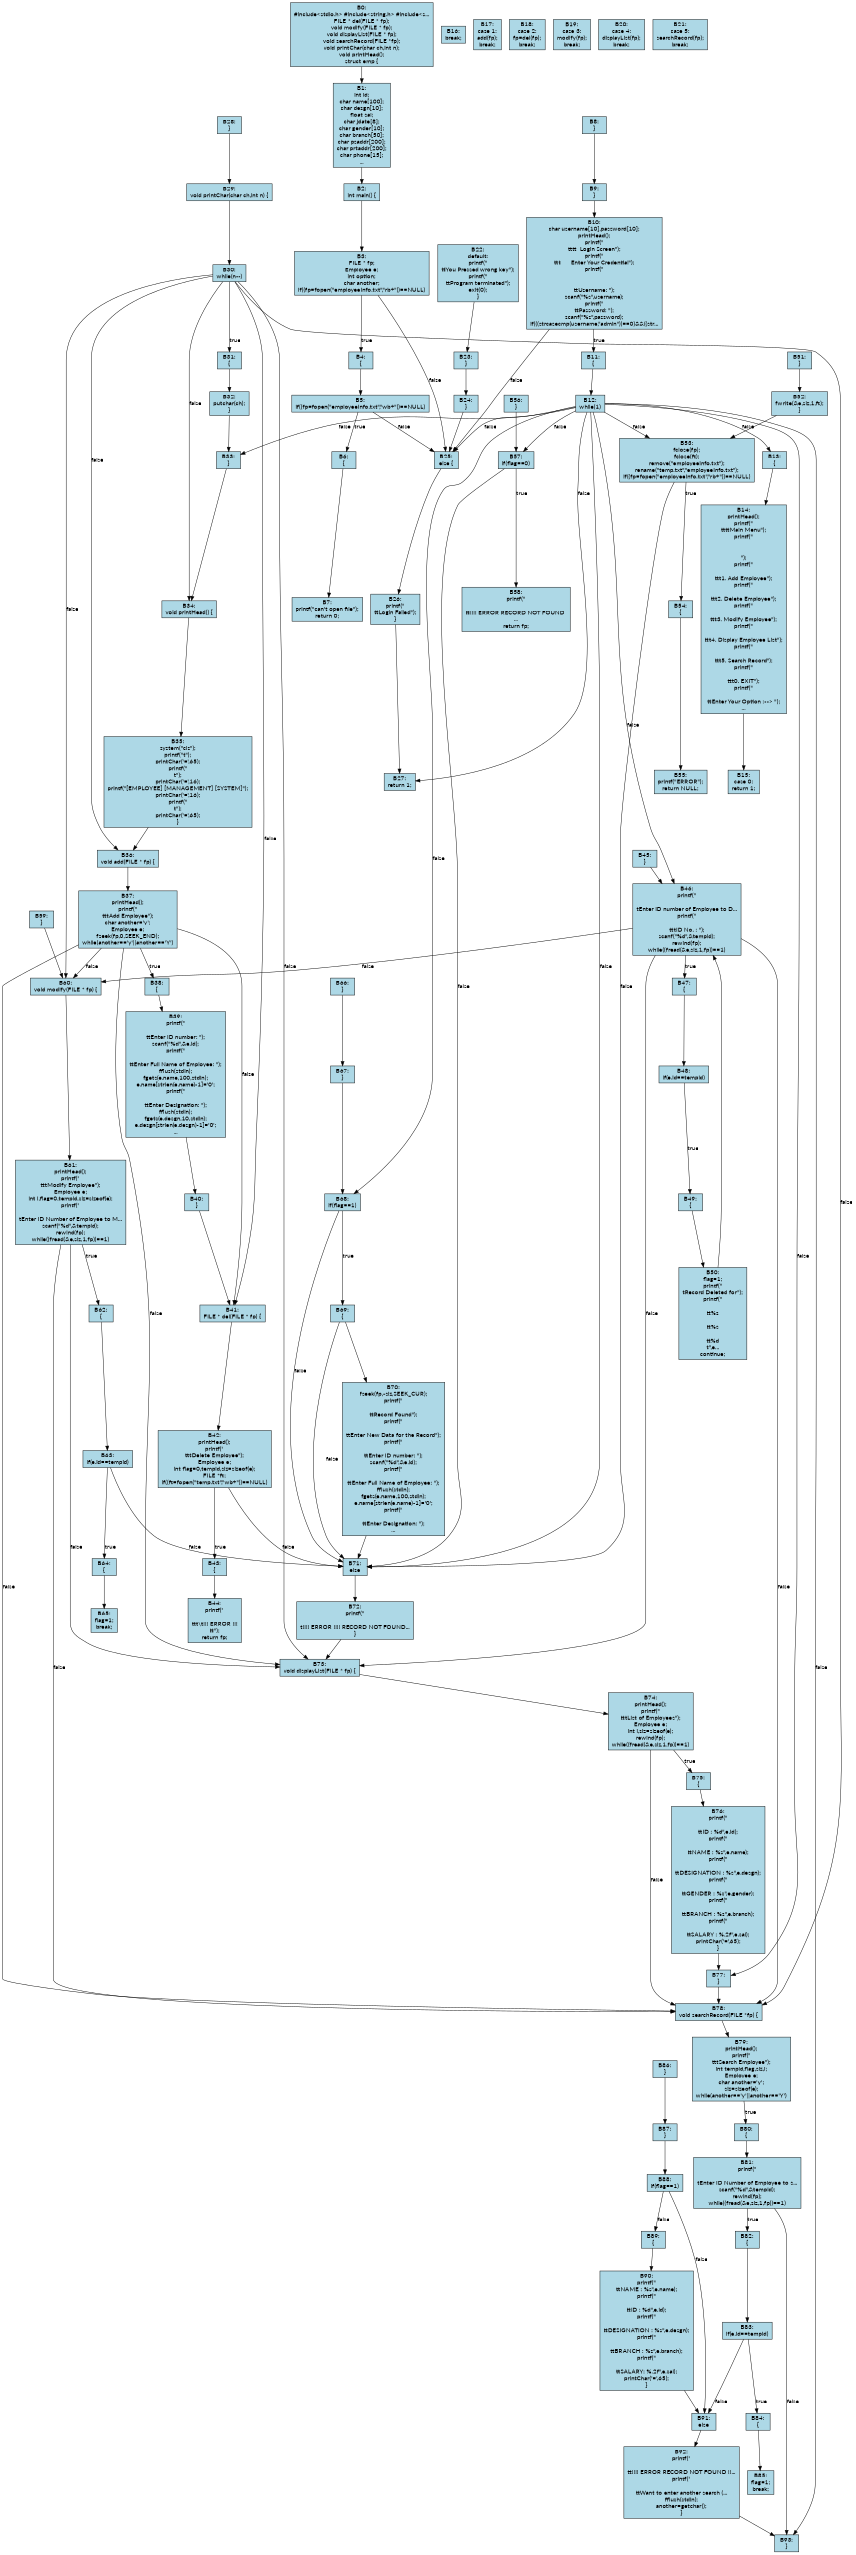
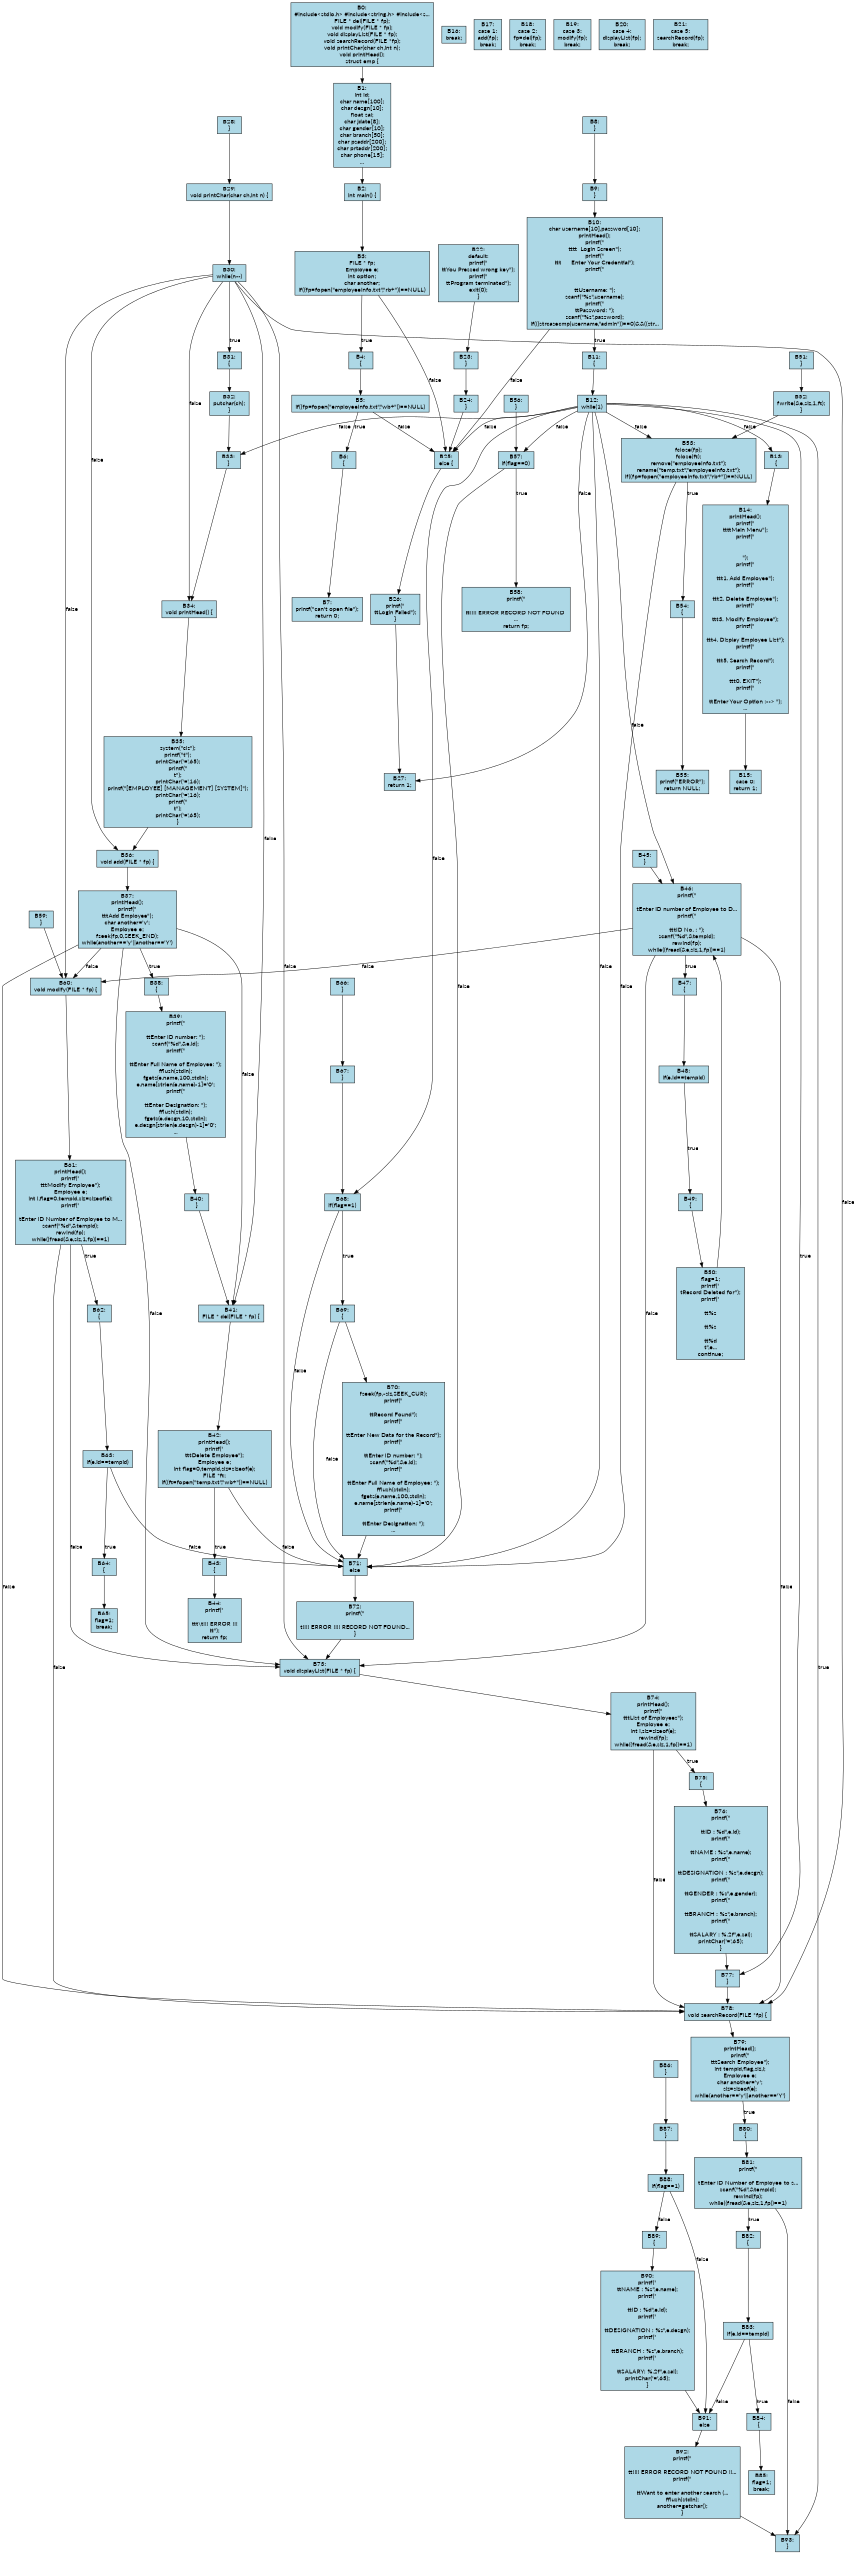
edge "B12: while(1)" -> "B77: }": label "false" -> "true"
edge "B12: while(1)" -> "B93: }": label "false" -> "true"
